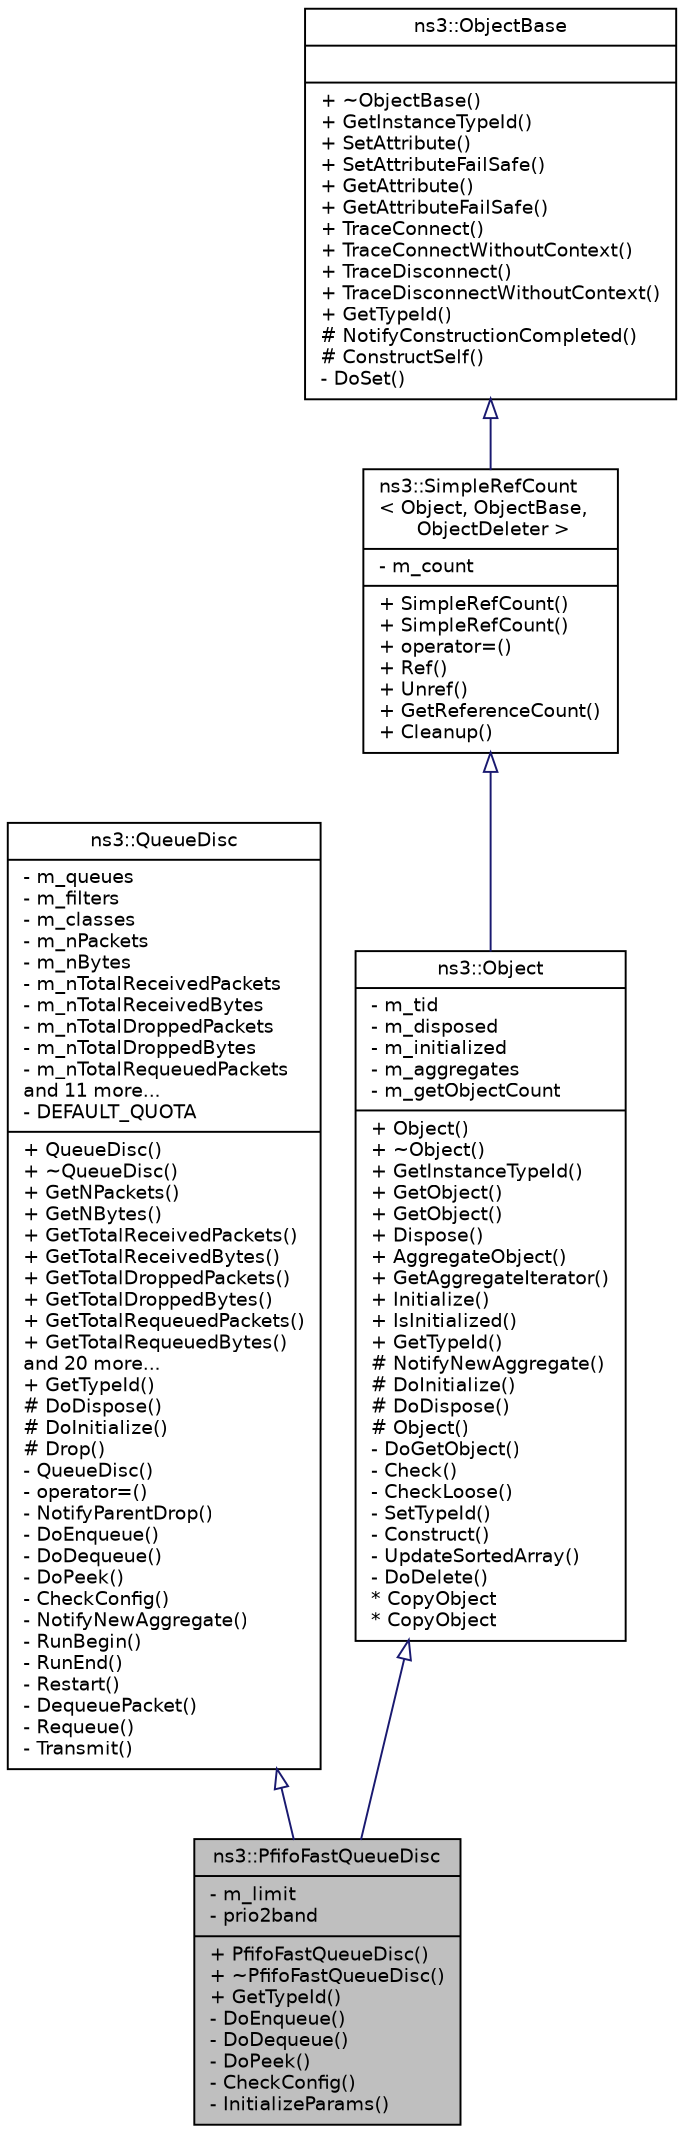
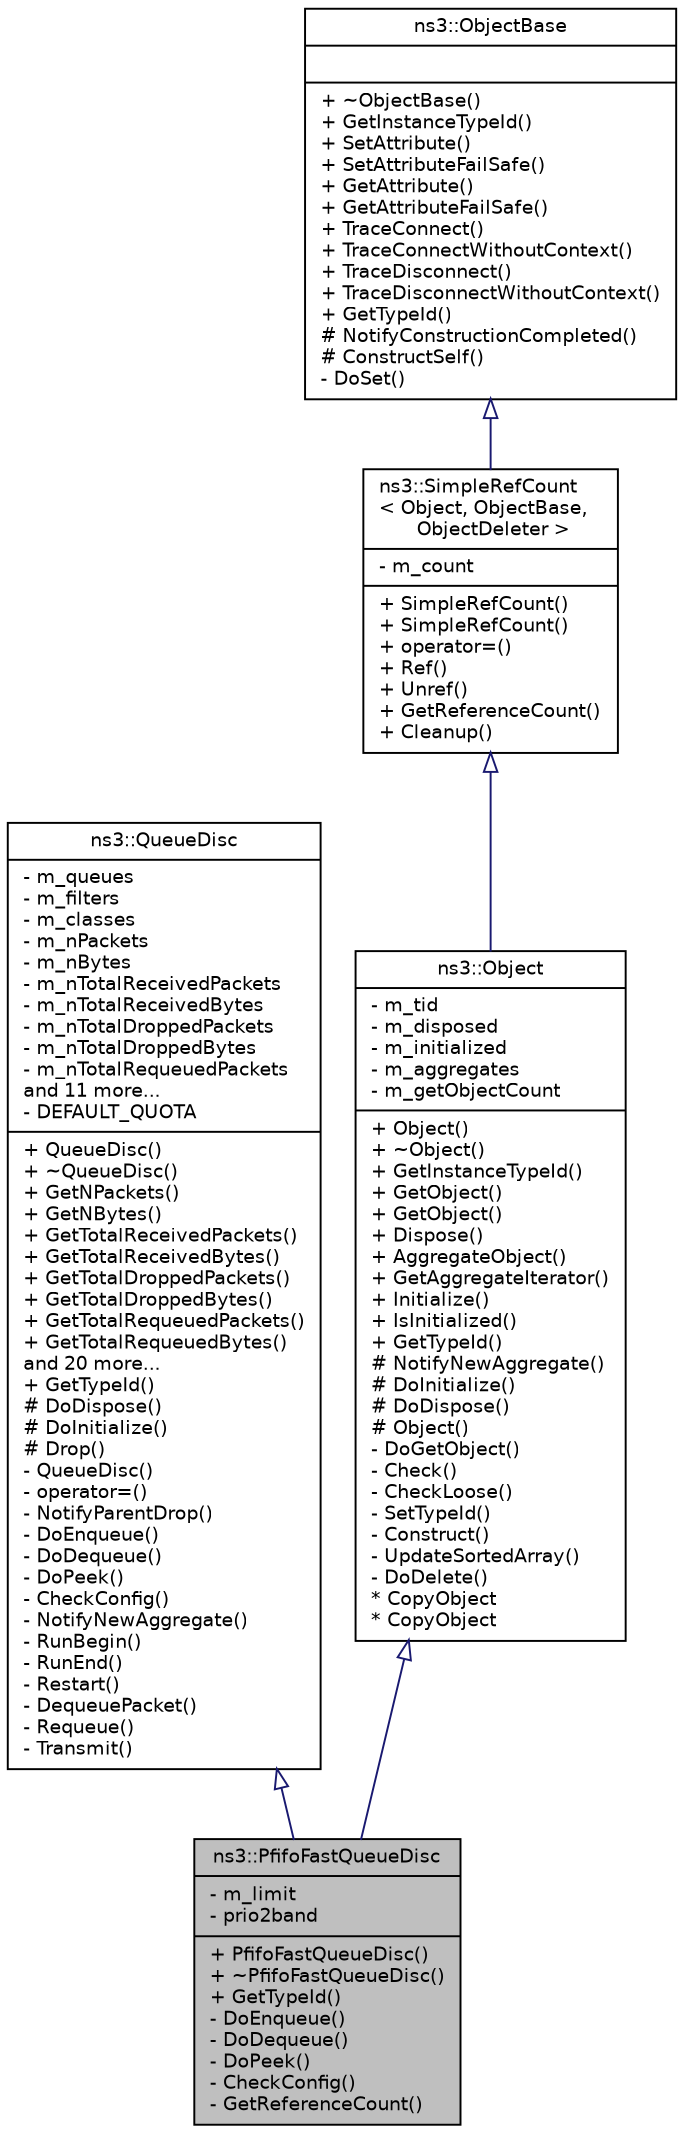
node "ns3::PfifoFastQueueDisc": text "- InitializeParams()" -> "- GetReferenceCount()"
